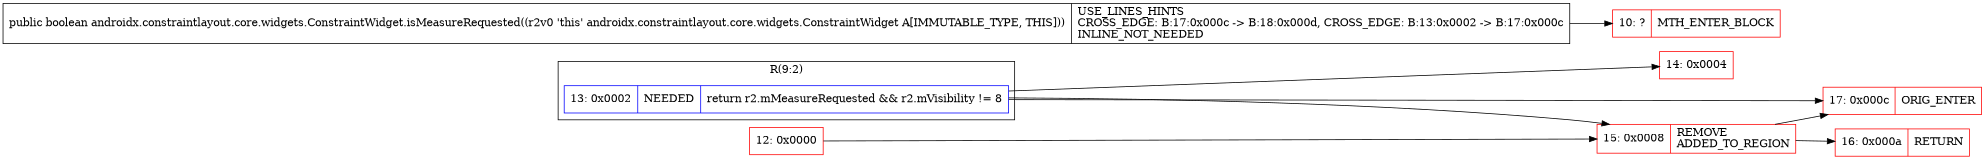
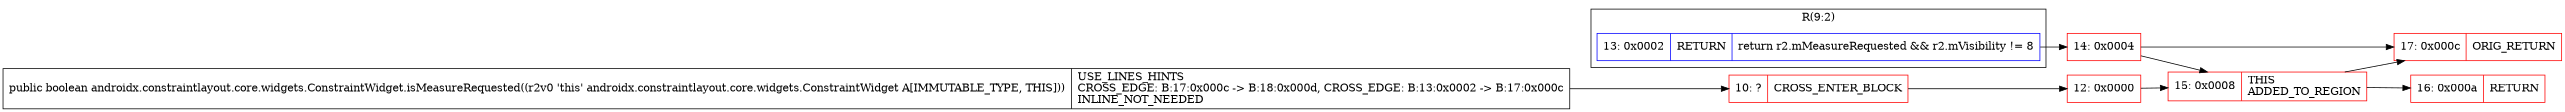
node "10: ?": text "MTH_ENTER_BLOCK" -> "CROSS_ENTER_BLOCK"
edge "10: ?" -> "12: 0x0000": added
node "13: 0x0002": text "NEEDED" -> "RETURN"
edge "13: 0x0002" -> "17: 0x000c": now "14: 0x0004" -> "17: 0x000c"
node "17: 0x000c": text "ORIG_ENTER" -> "ORIG_RETURN"
edge "13: 0x0002" -> "15: 0x0008": now "14: 0x0004" -> "15: 0x0008"
node "15: 0x0008": text "REMOVE" -> "THIS"
